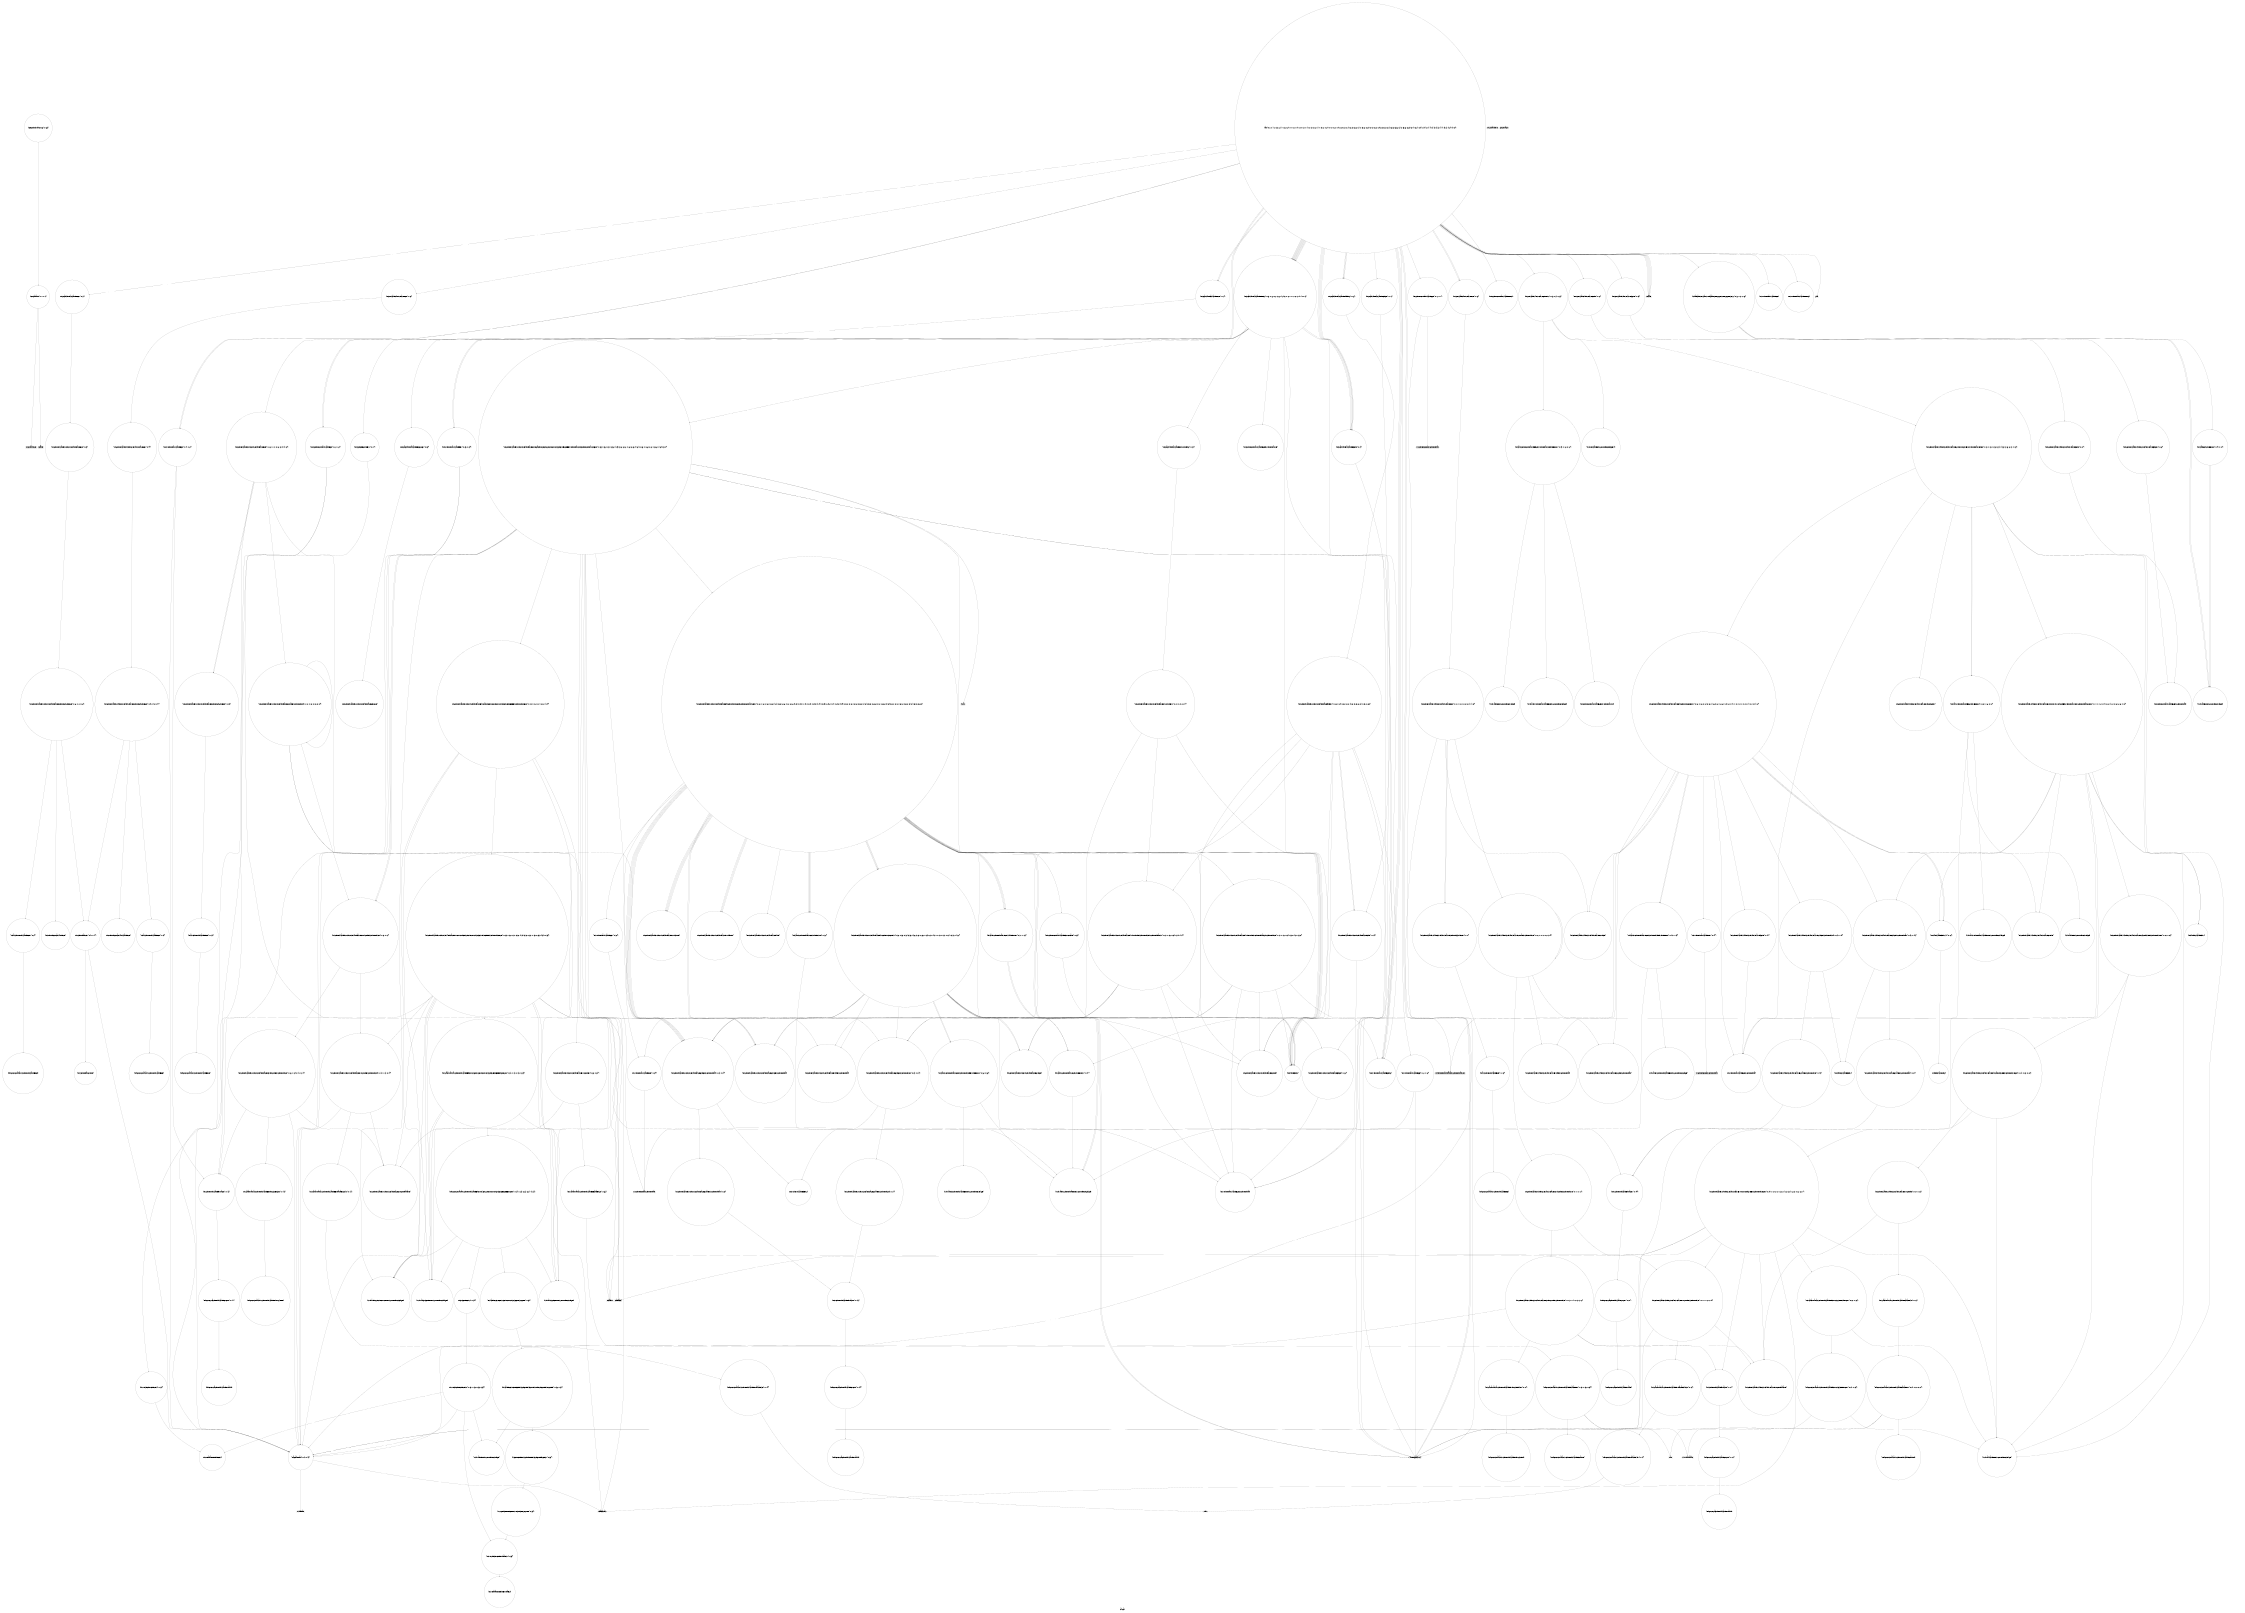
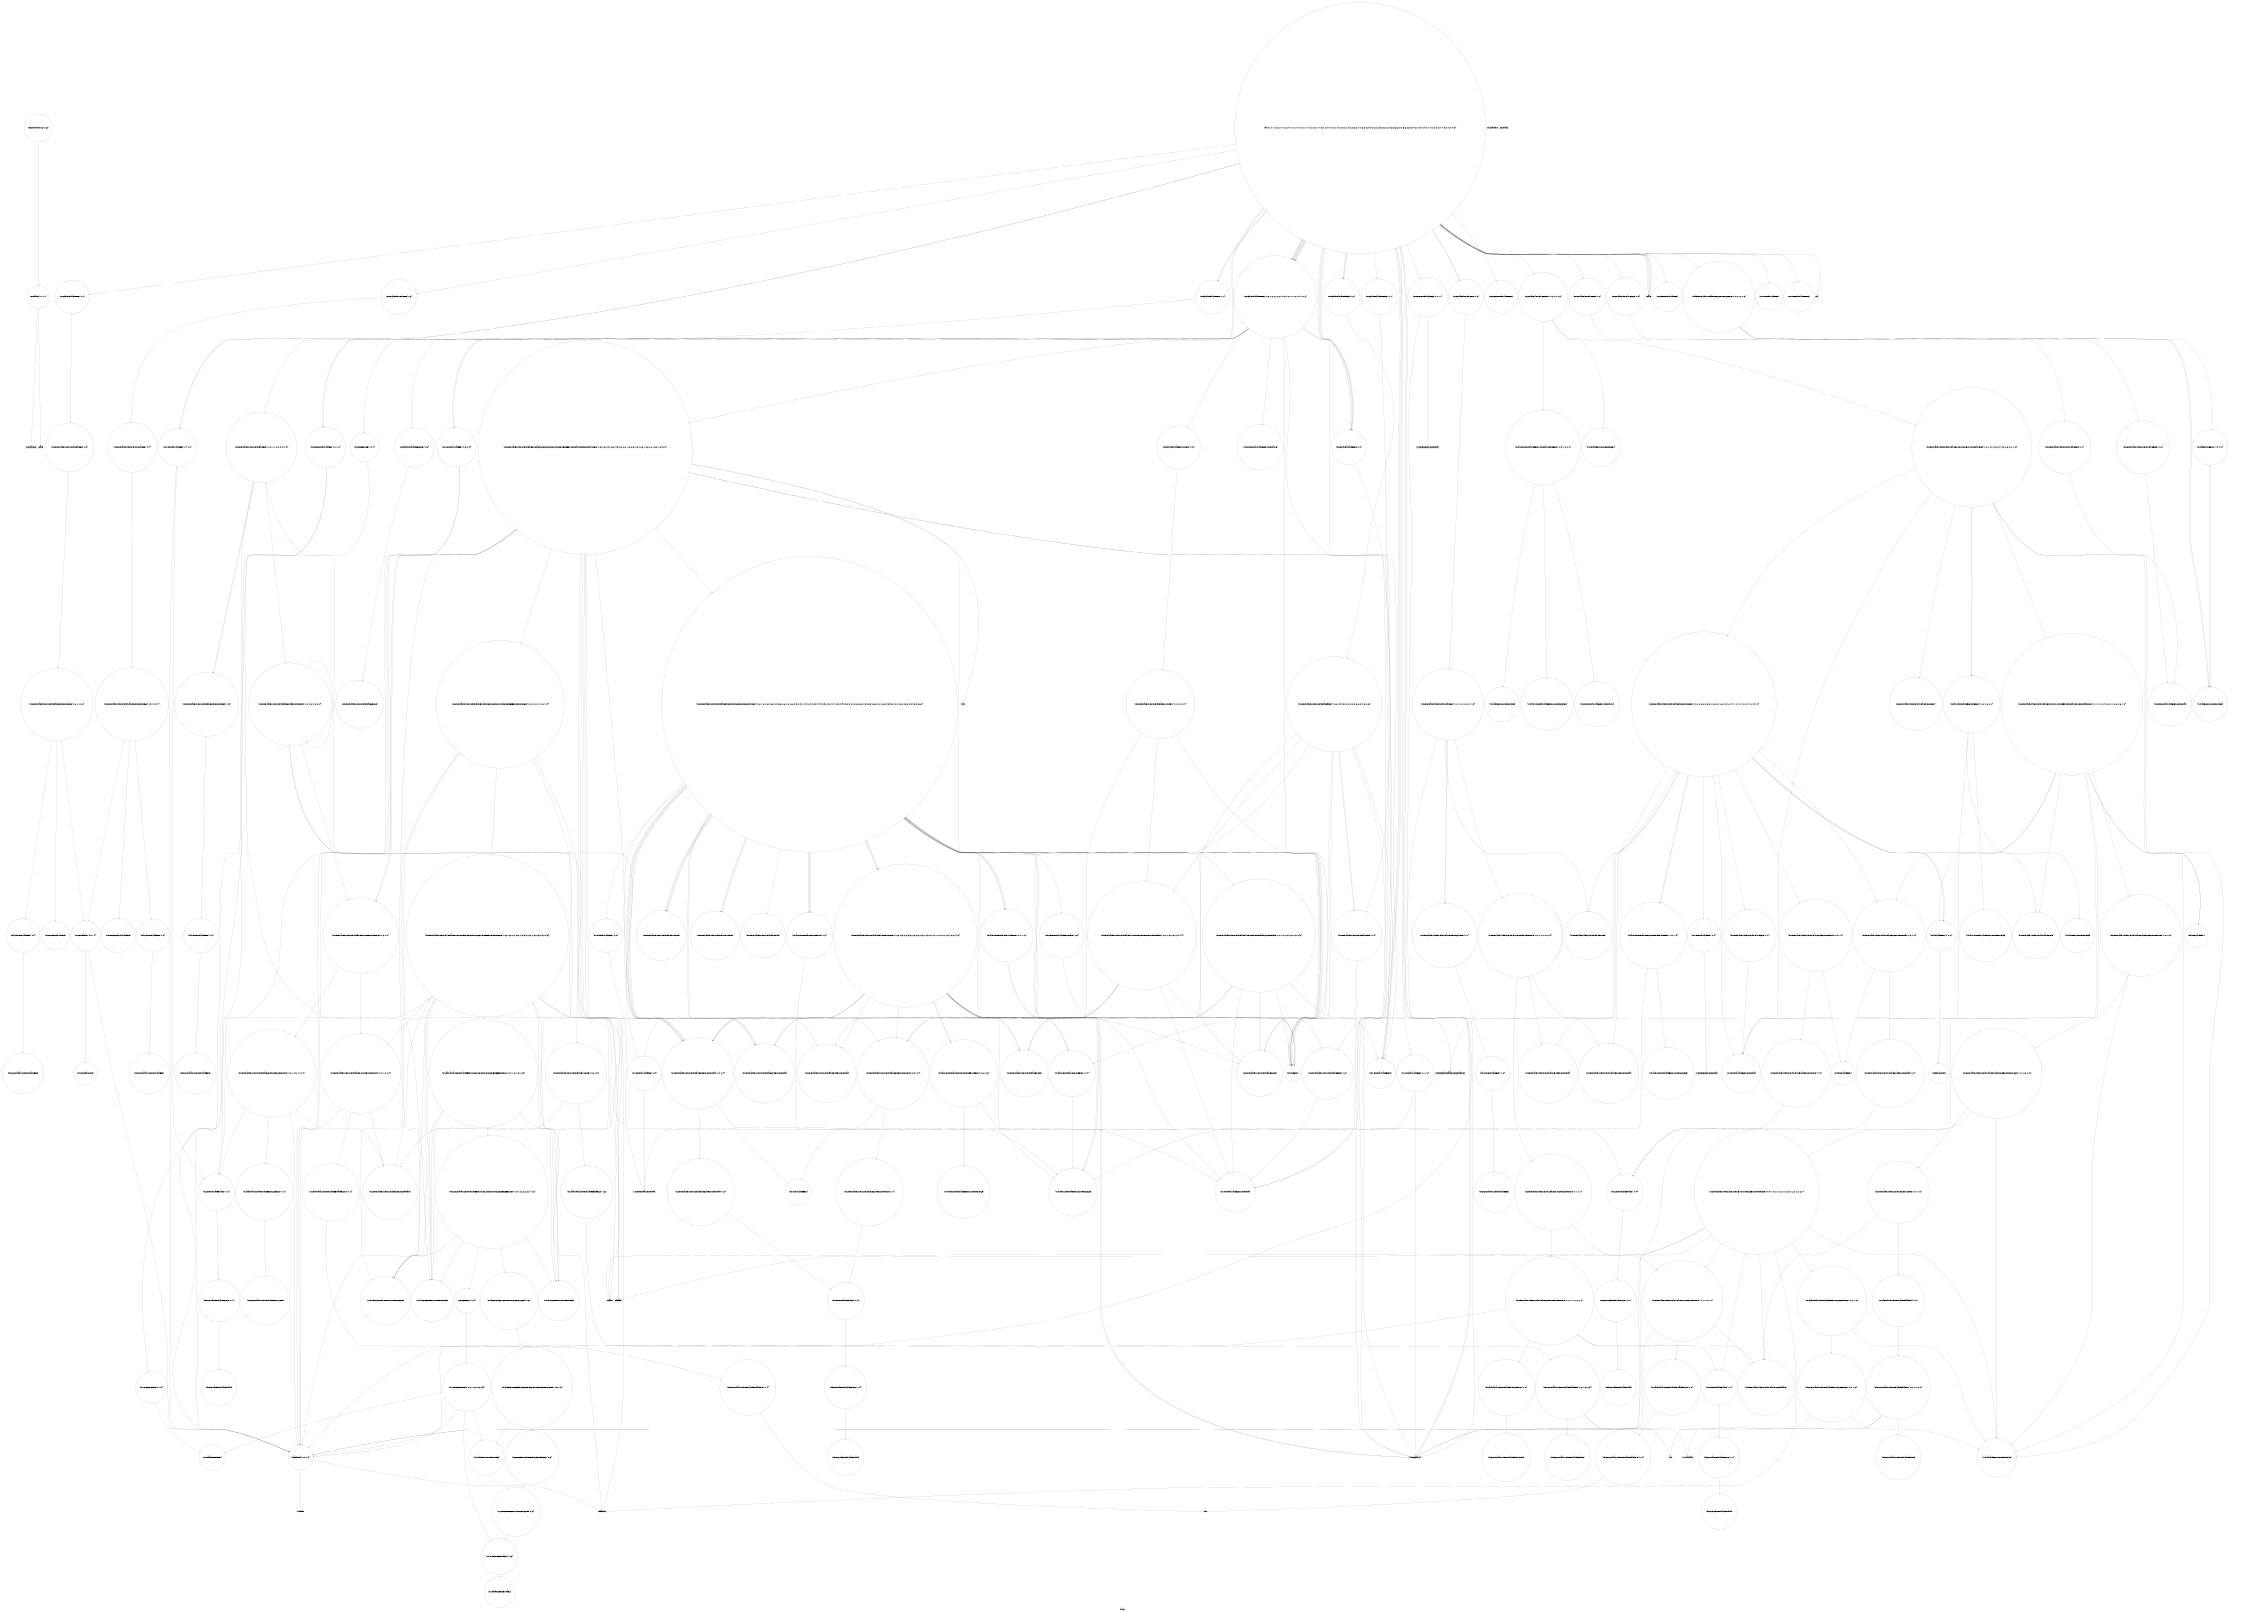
node "{_ZNSt23_Rb_tree_const_iteratorISt4pairIiiEEC2Ev}": added
